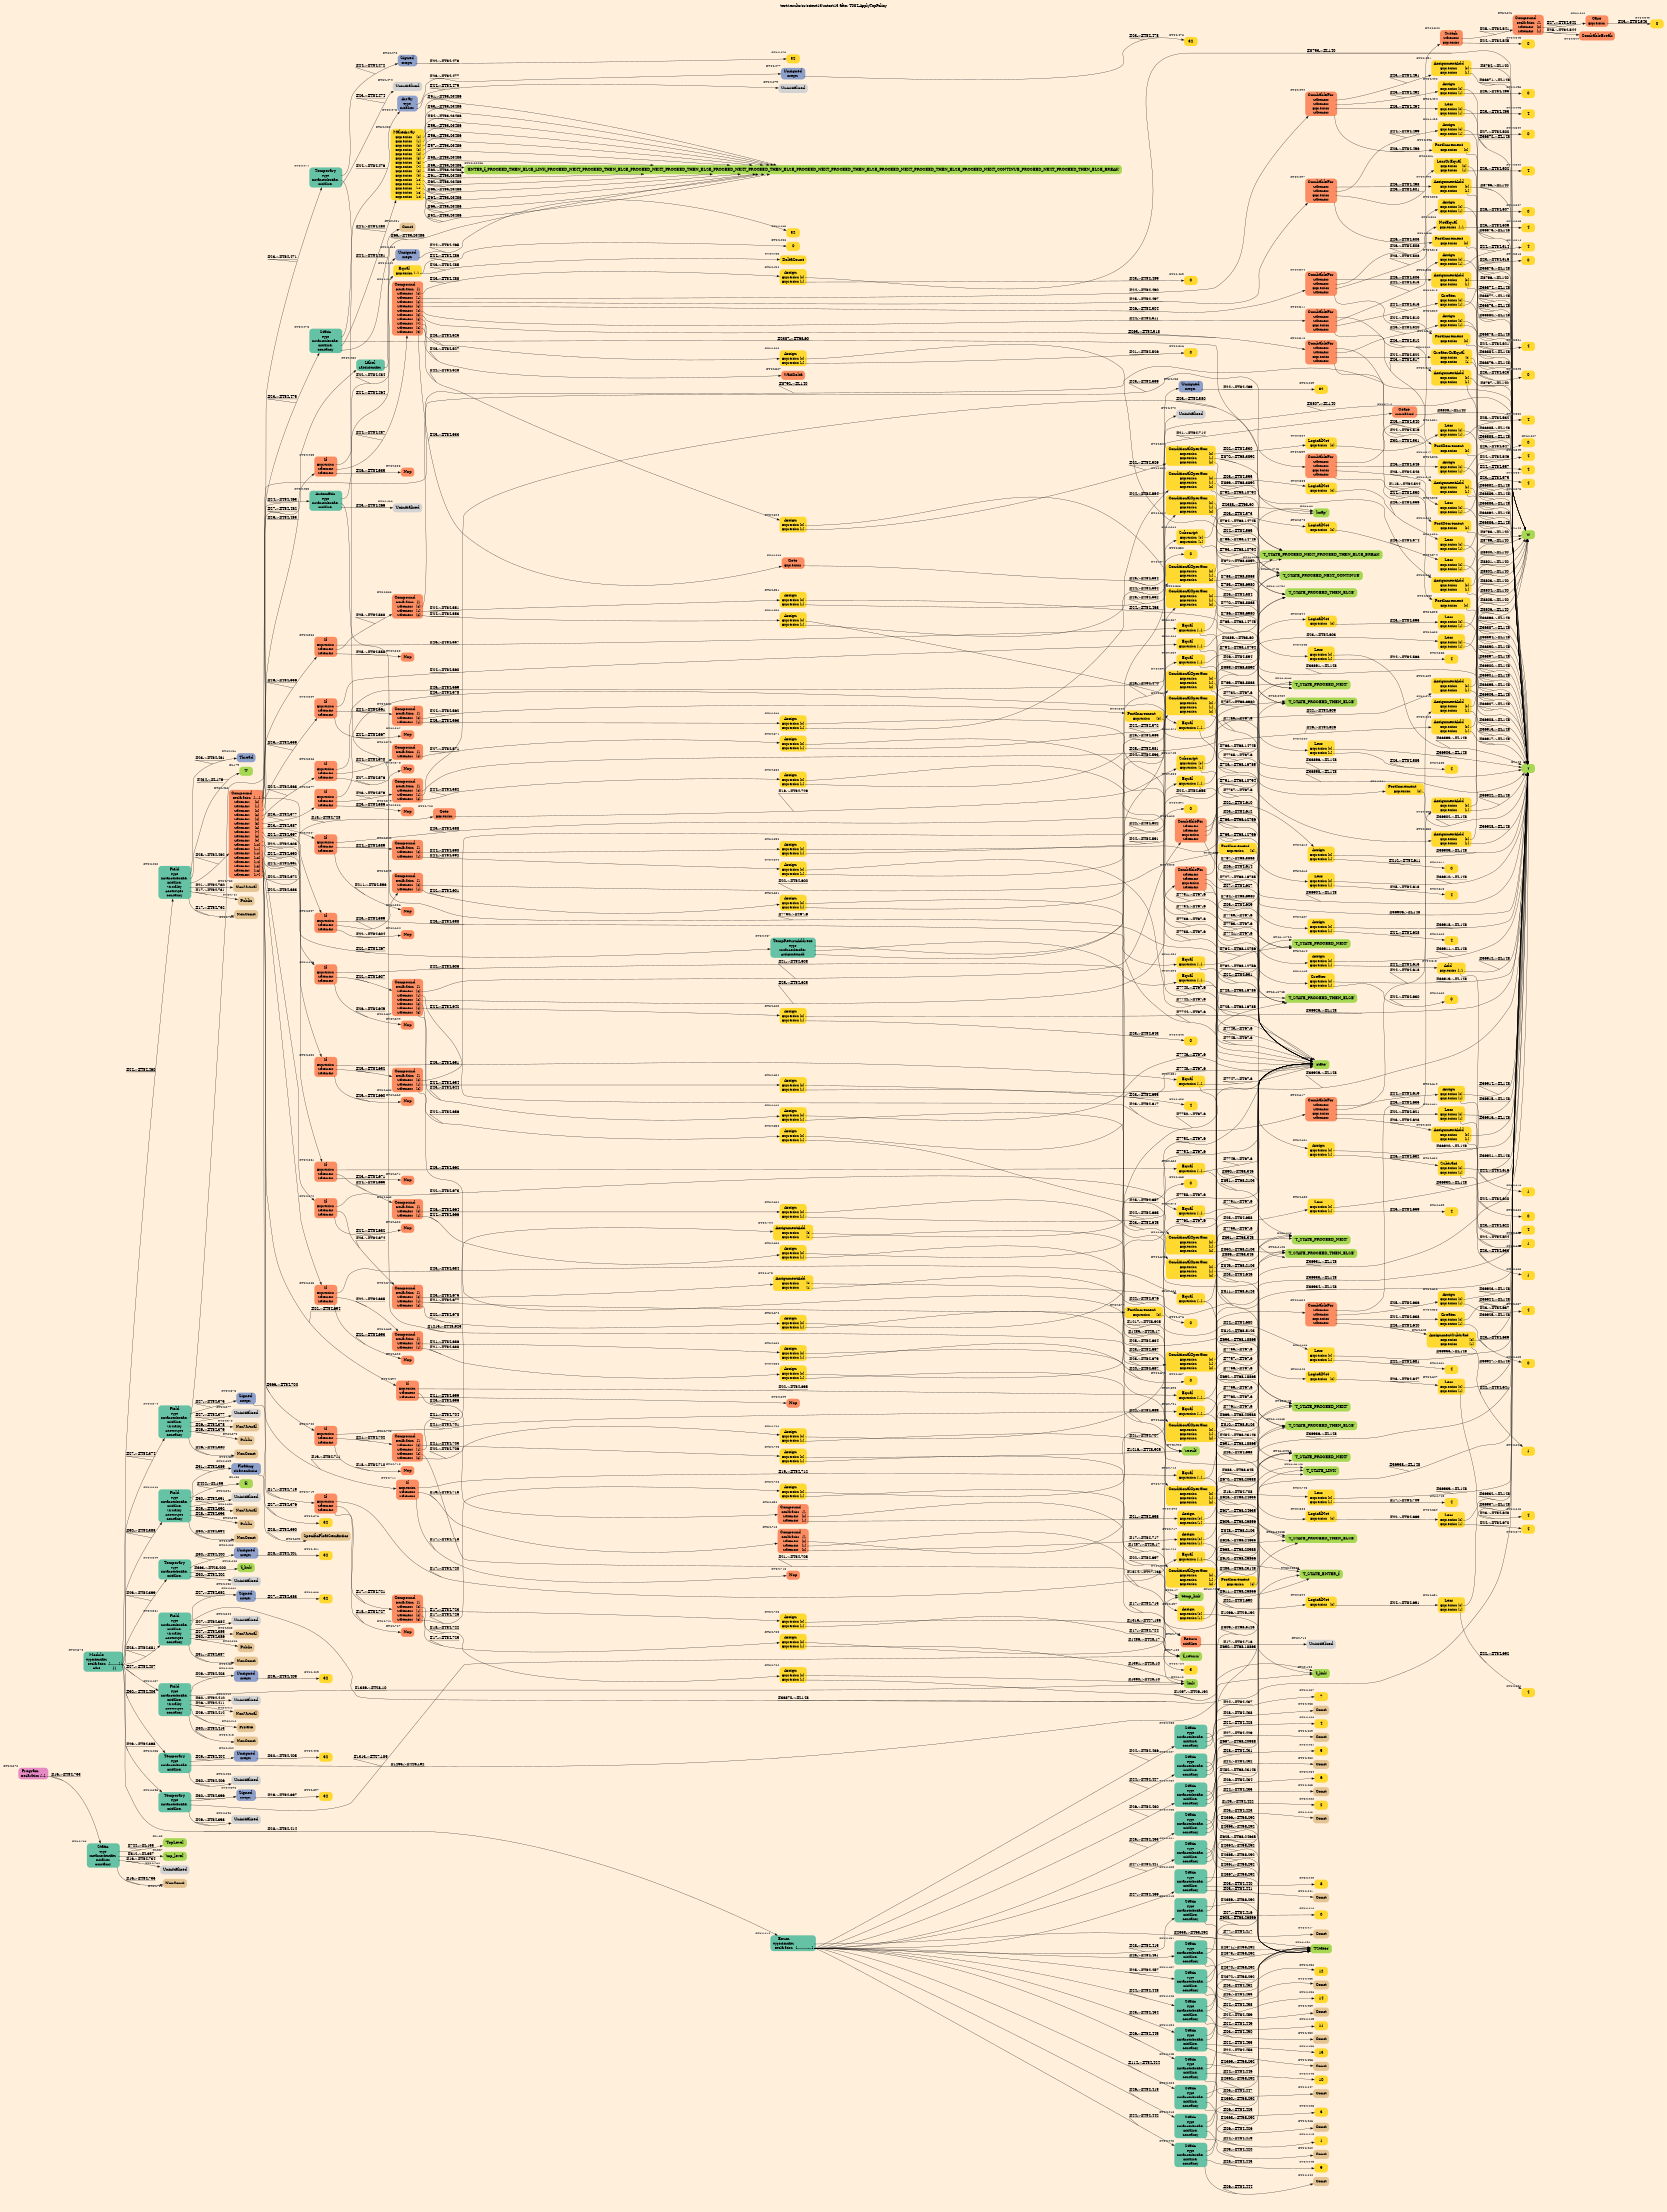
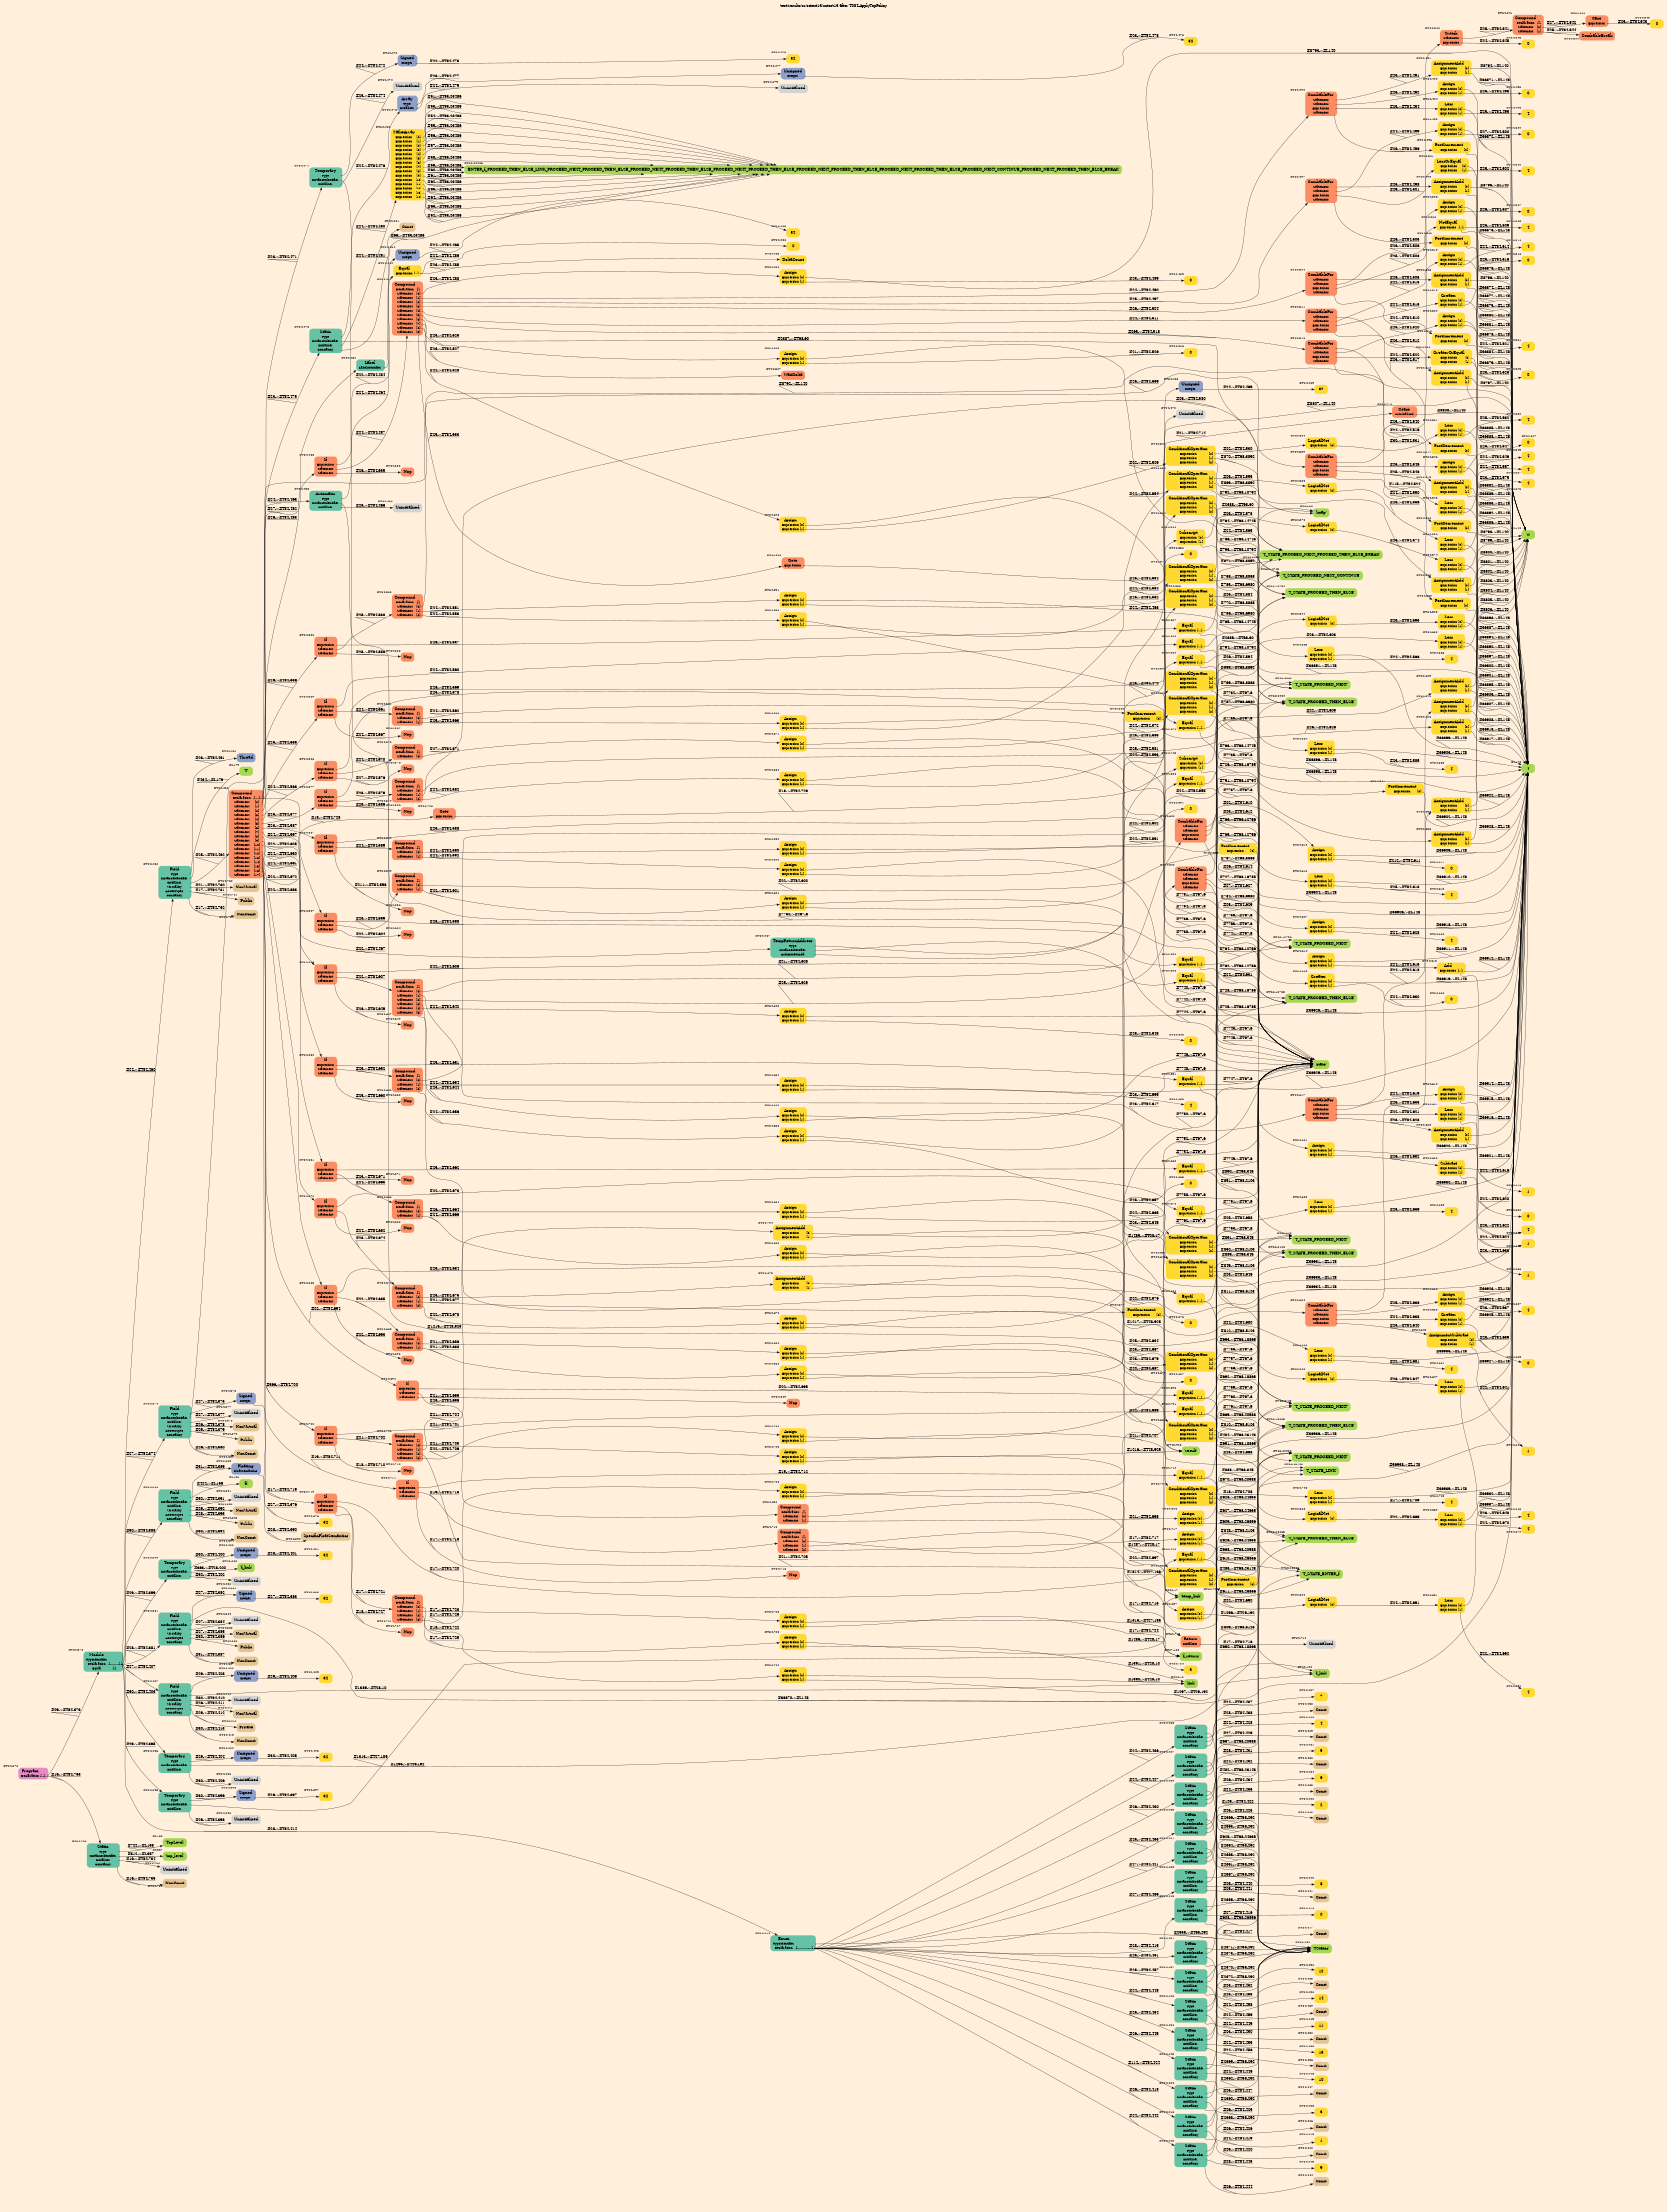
edge "NotEqual" -> "'i'": added, label "#36881->#I-148"
edge "TempReturnAddress" -> "'link'": now "TempReturnAddress" -> "'temp_link'"
node "Module": text "Base" -> "Equal"
edge "Program" -> "Module": added, label "#29->#T84-373"
